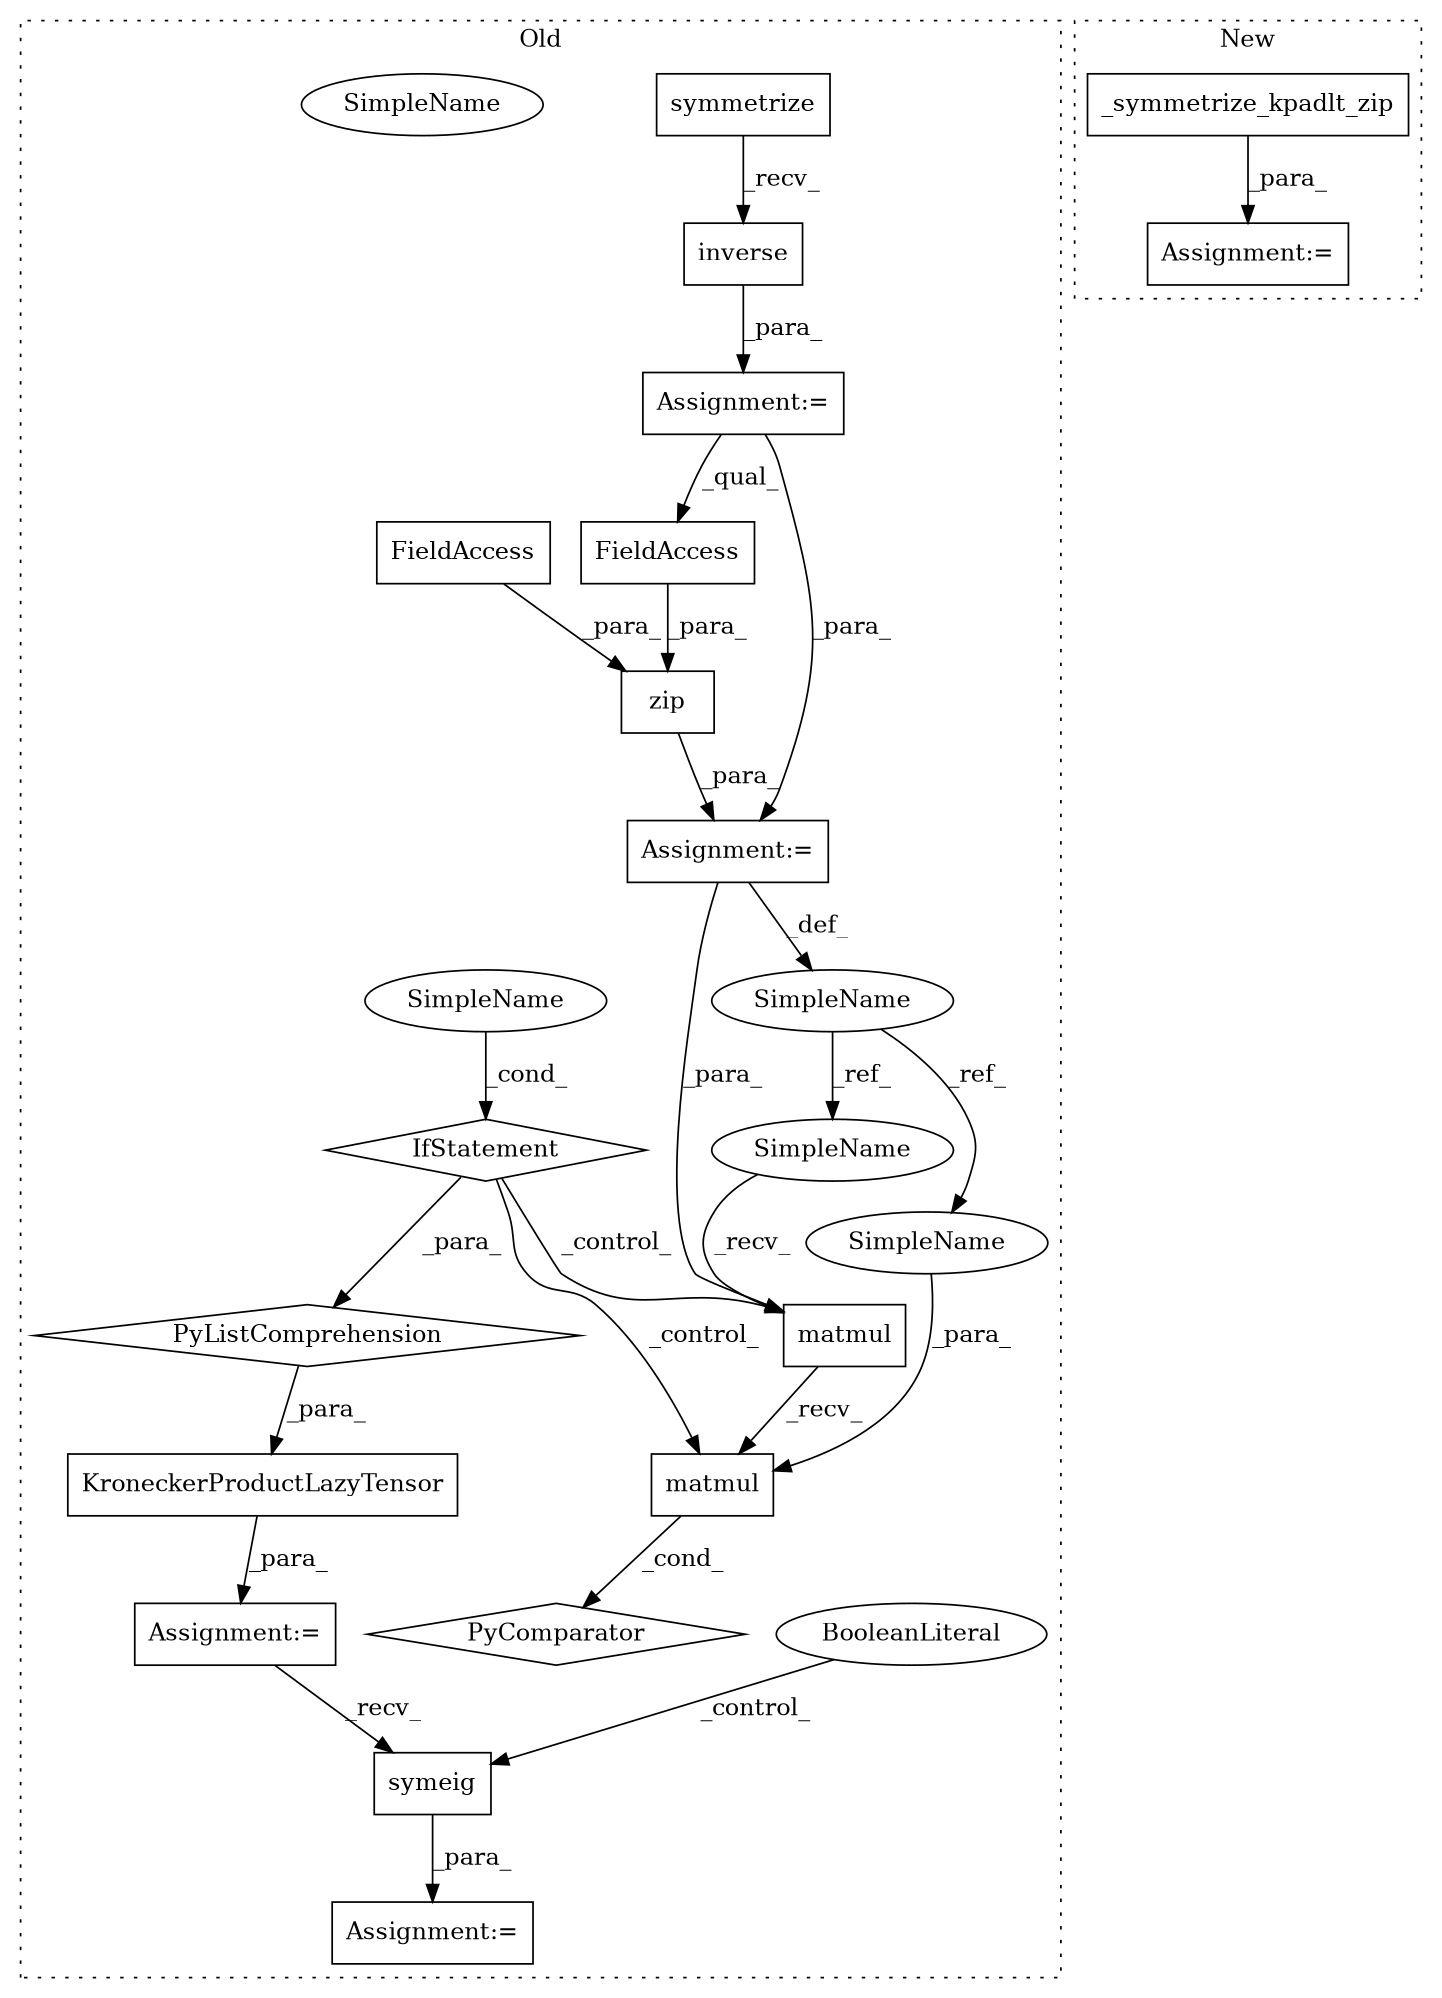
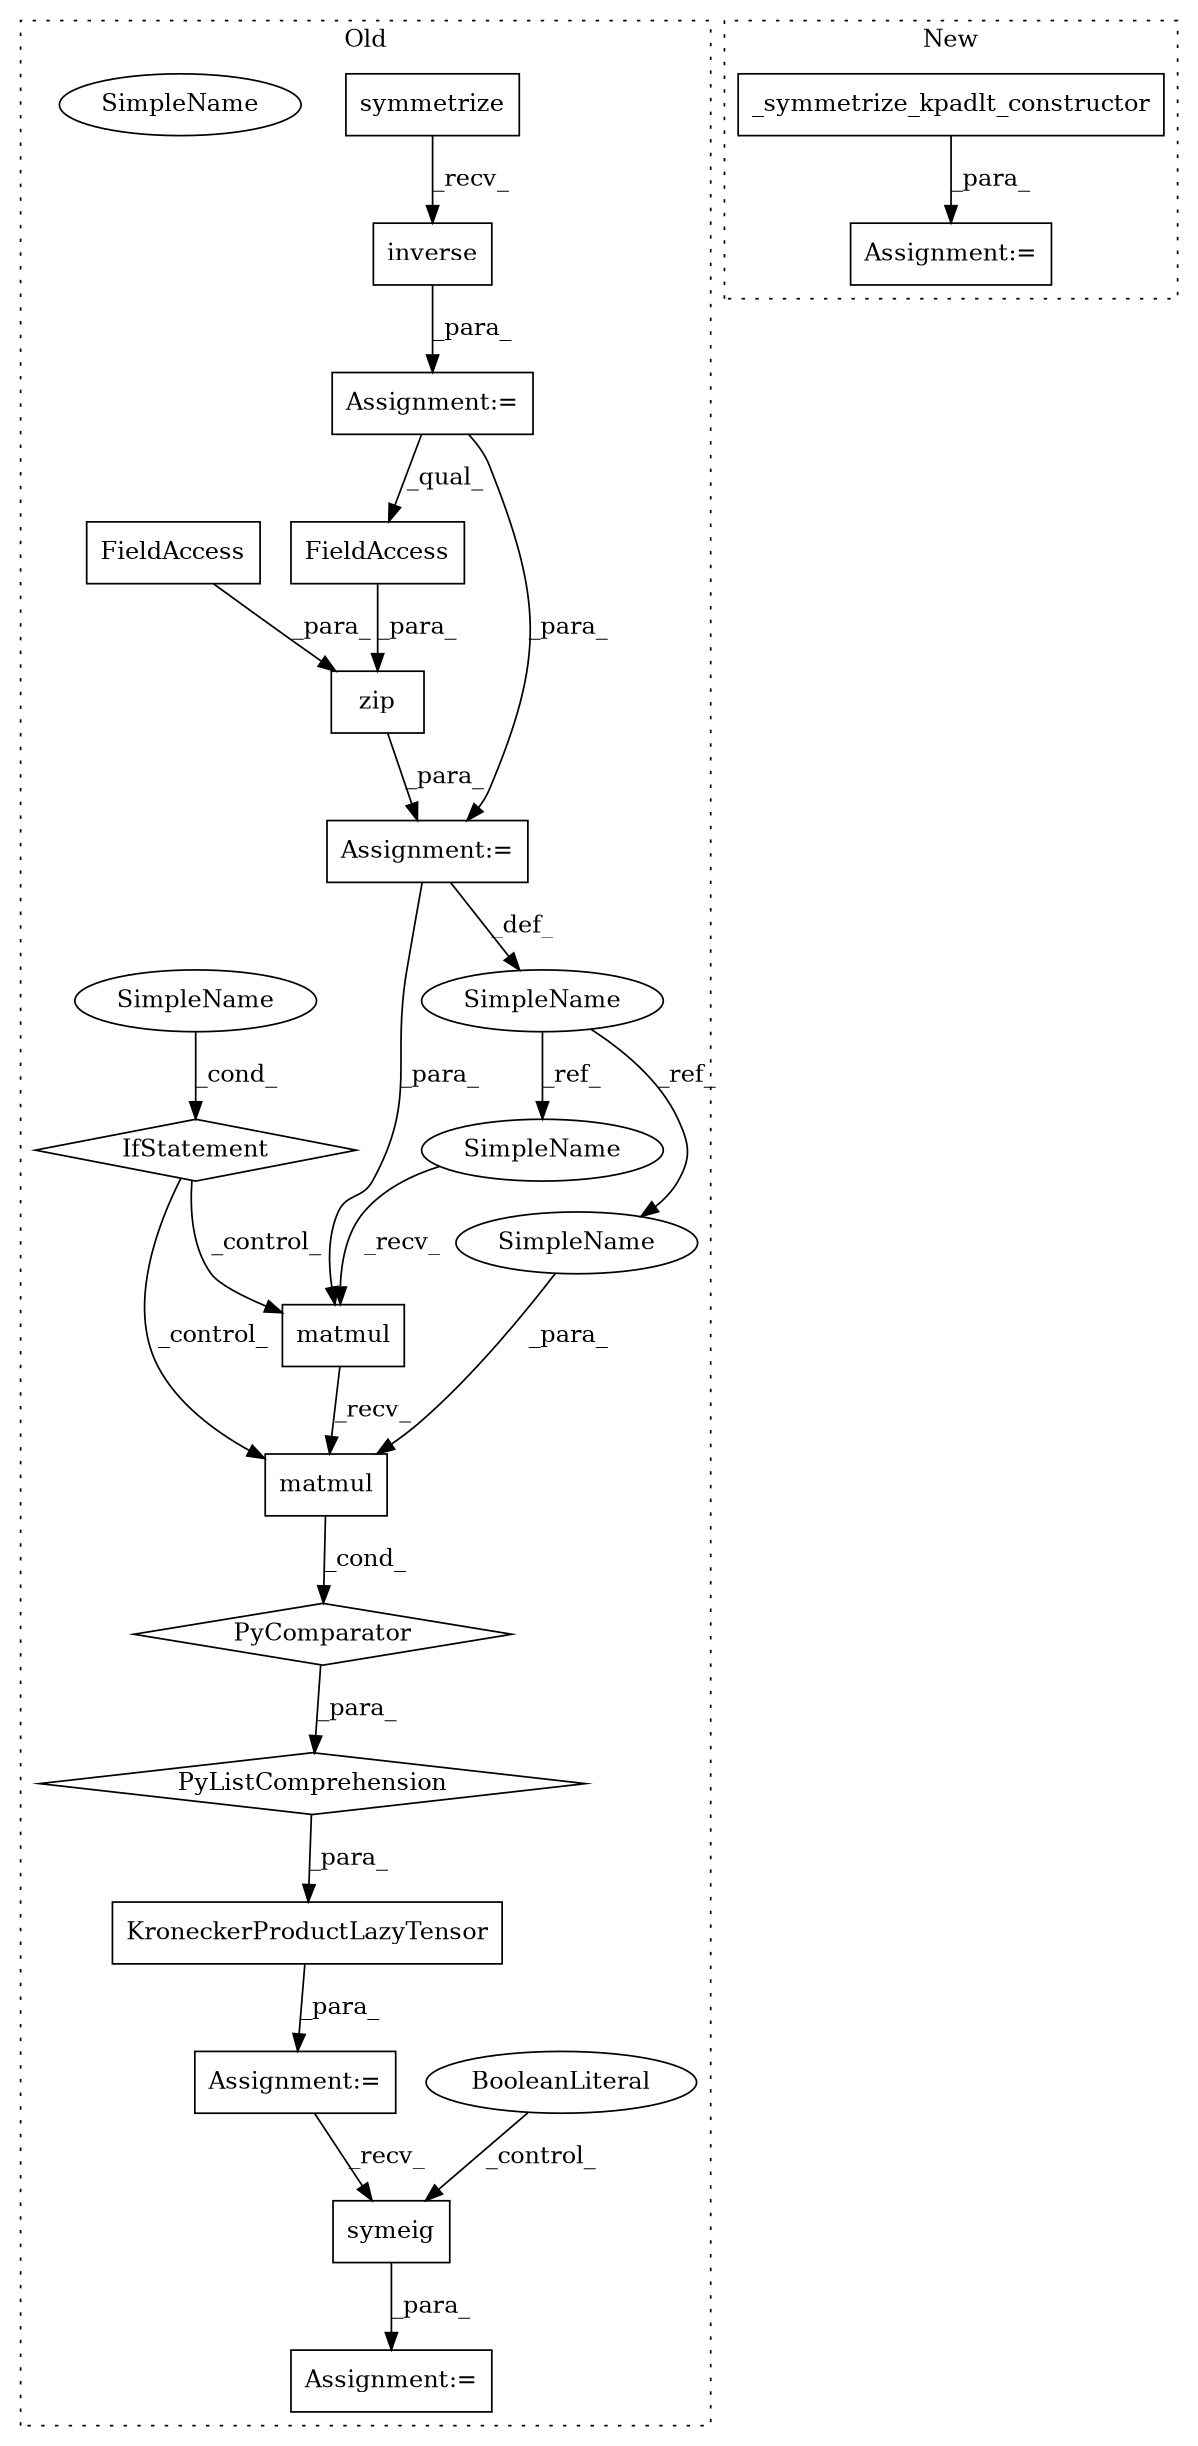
node "_symmetrize_kpadlt_zip": label "_symmetrize_kpadlt_zip" -> "_symmetrize_kpadlt_constructor"
edge "IfStatement" -> "PyListComprehension": now "PyComparator" -> "PyListComprehension"
